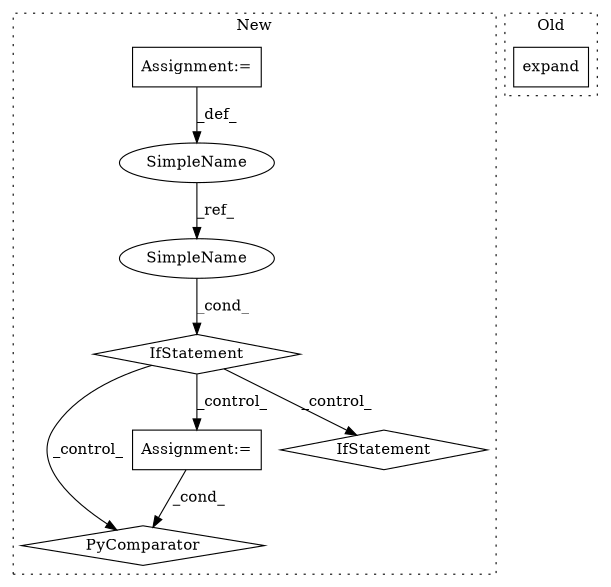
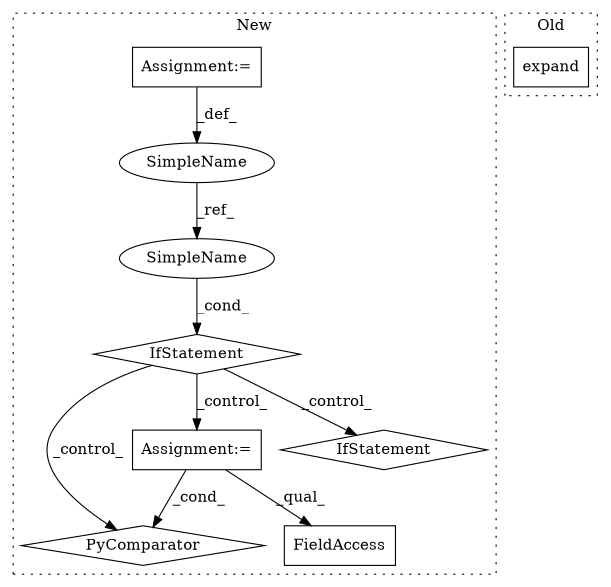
node "FieldAccess": added
